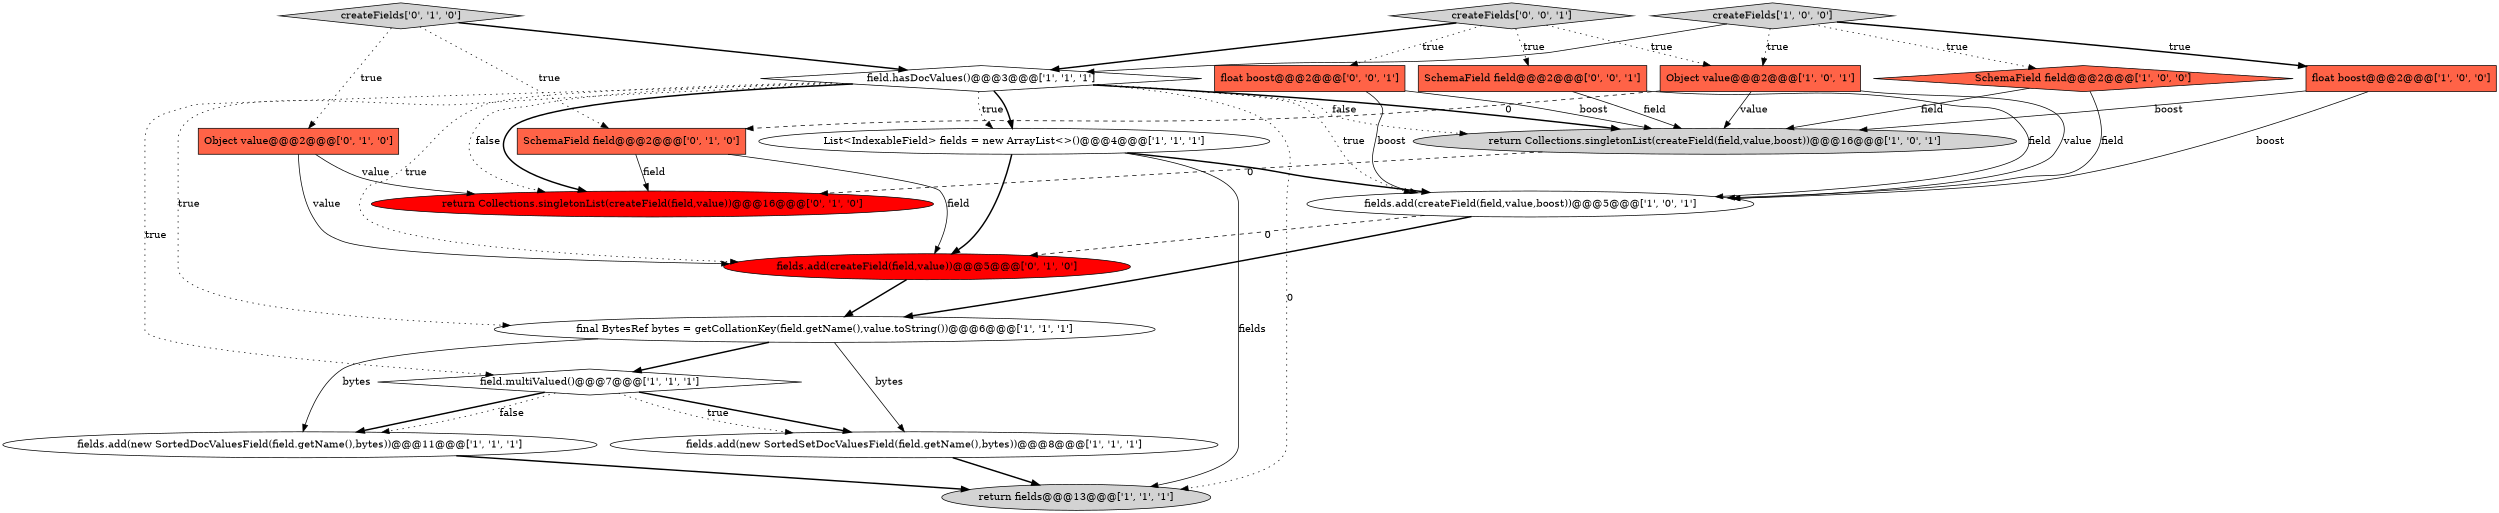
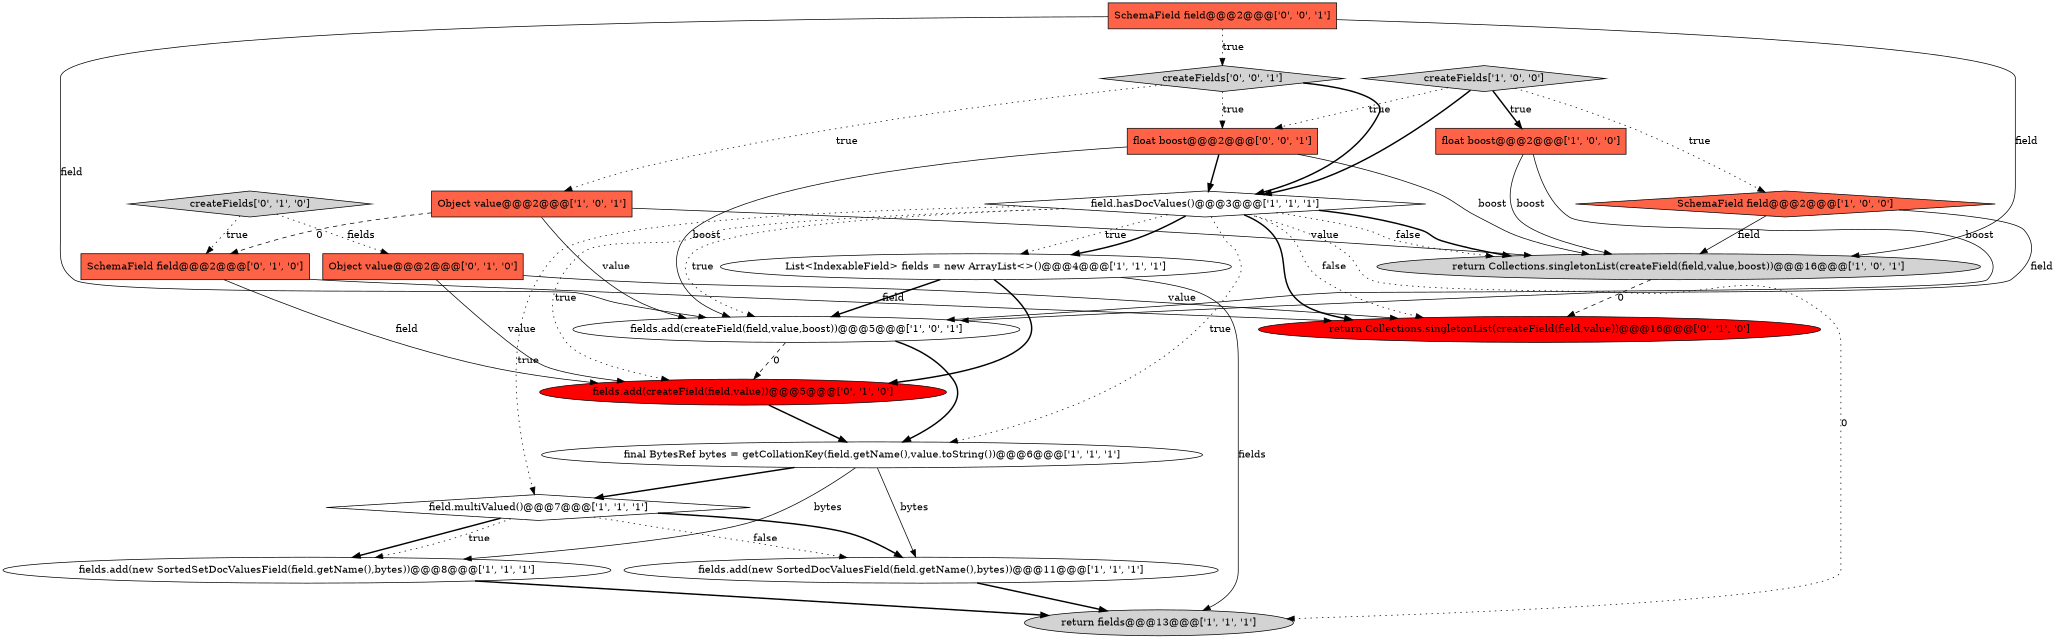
edge "createFields['1', '0', '0']" -> "Object value@@@2@@@['1', '0', '1']": now "createFields['1', '0', '0']" -> "float boost@@@2@@@['0', '0', '1']"
edge "createFields['0', '0', '1']" -> "SchemaField field@@@2@@@['0', '0', '1']": reversed
edge "createFields['0', '1', '0']" -> "field.hasDocValues()@@@3@@@['1', '1', '1']": now "float boost@@@2@@@['0', '0', '1']" -> "field.hasDocValues()@@@3@@@['1', '1', '1']"
edge "createFields['1', '0', '0']" -> "field.hasDocValues()@@@3@@@['1', '1', '1']": style solid -> bold
edge "createFields['0', '1', '0']" -> "Object value@@@2@@@['0', '1', '0']": label "true" -> "fields"
